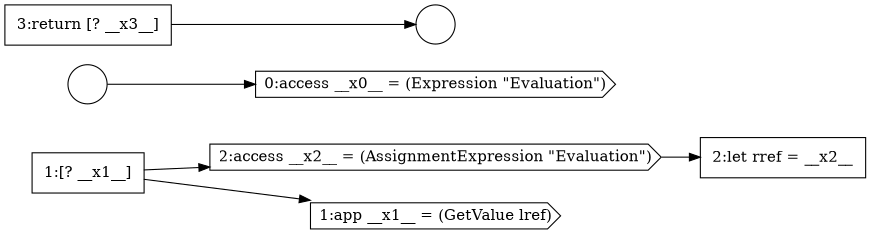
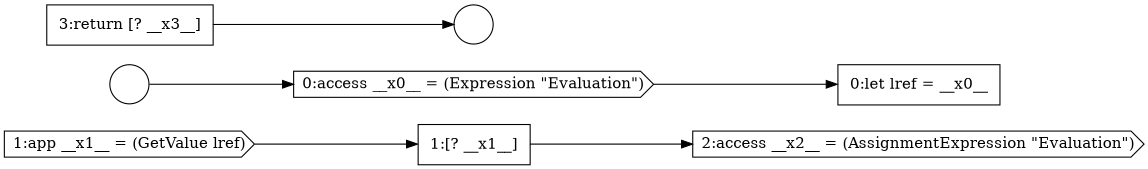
node "0:let lref = __x0__": added
node "2:let rref = __x2__": removed
edge "1:[? __x1__]" -> "1:app __x1__ = (GetValue lref)": reversed
